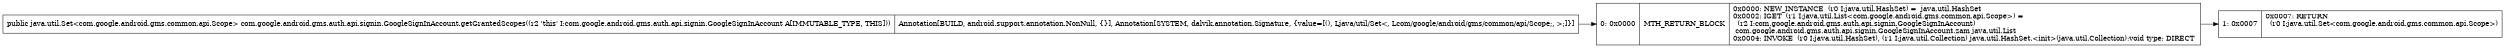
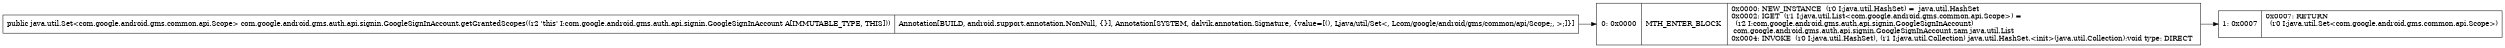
node "0: 0x0000": text "MTH_RETURN_BLOCK" -> "MTH_ENTER_BLOCK"
